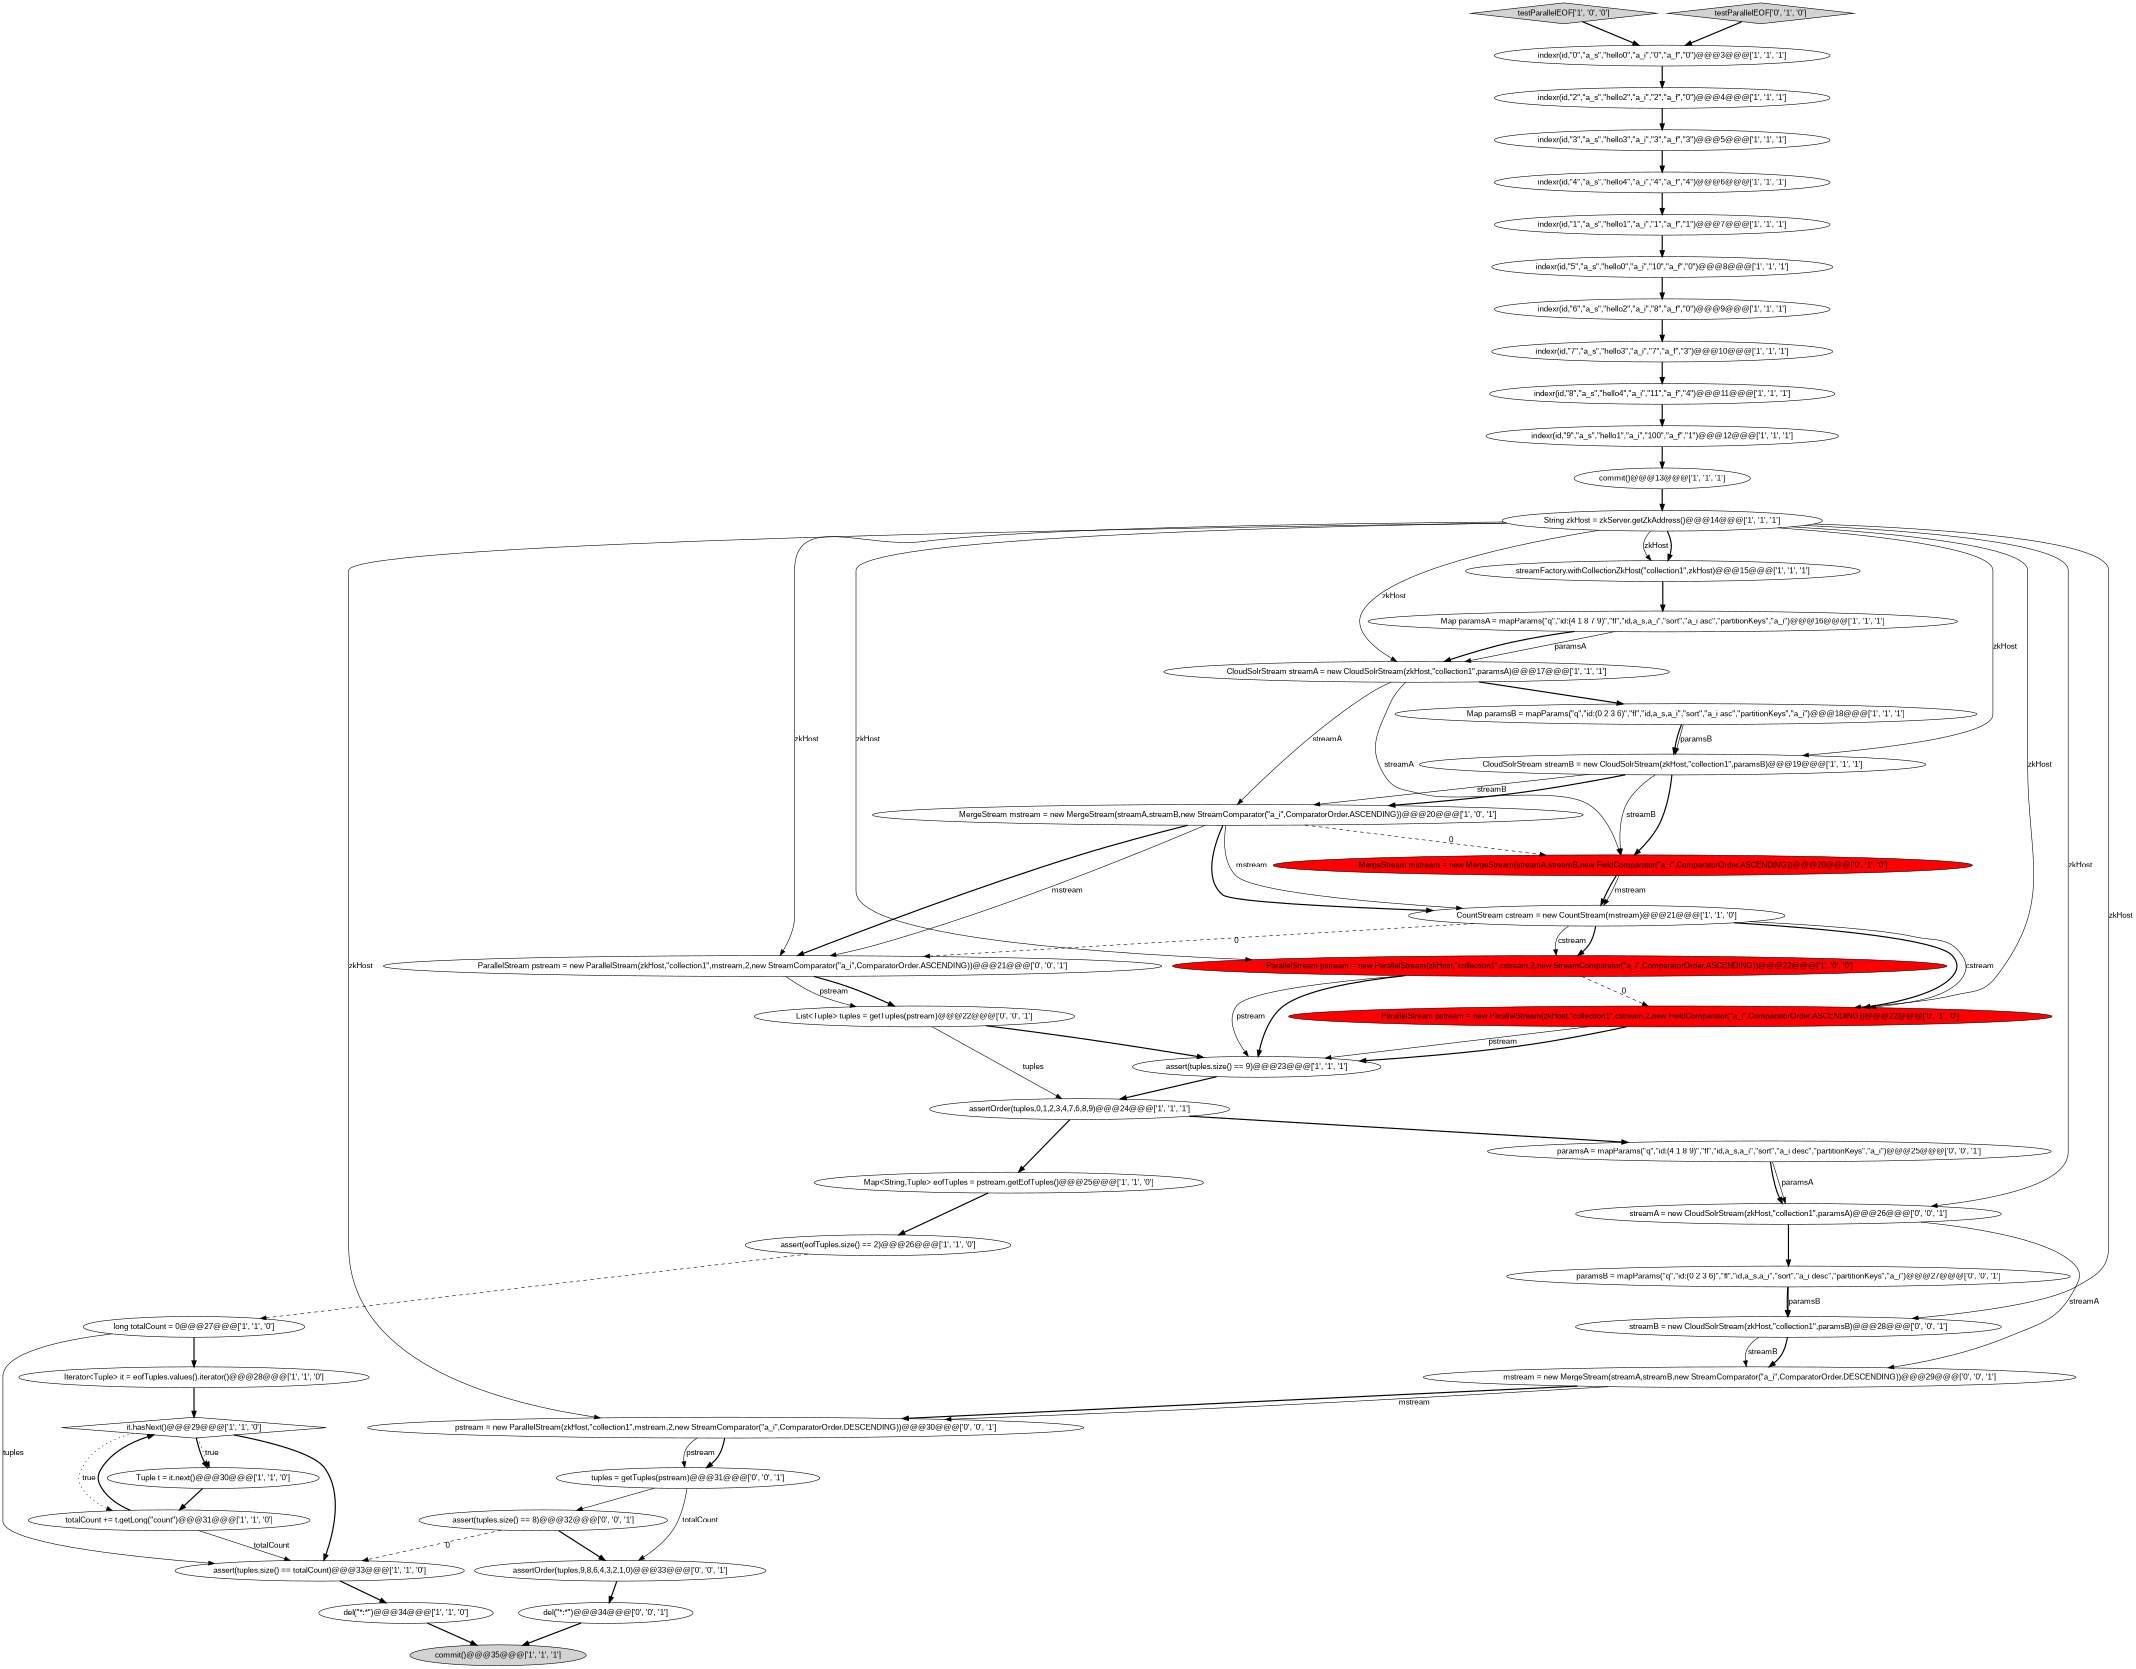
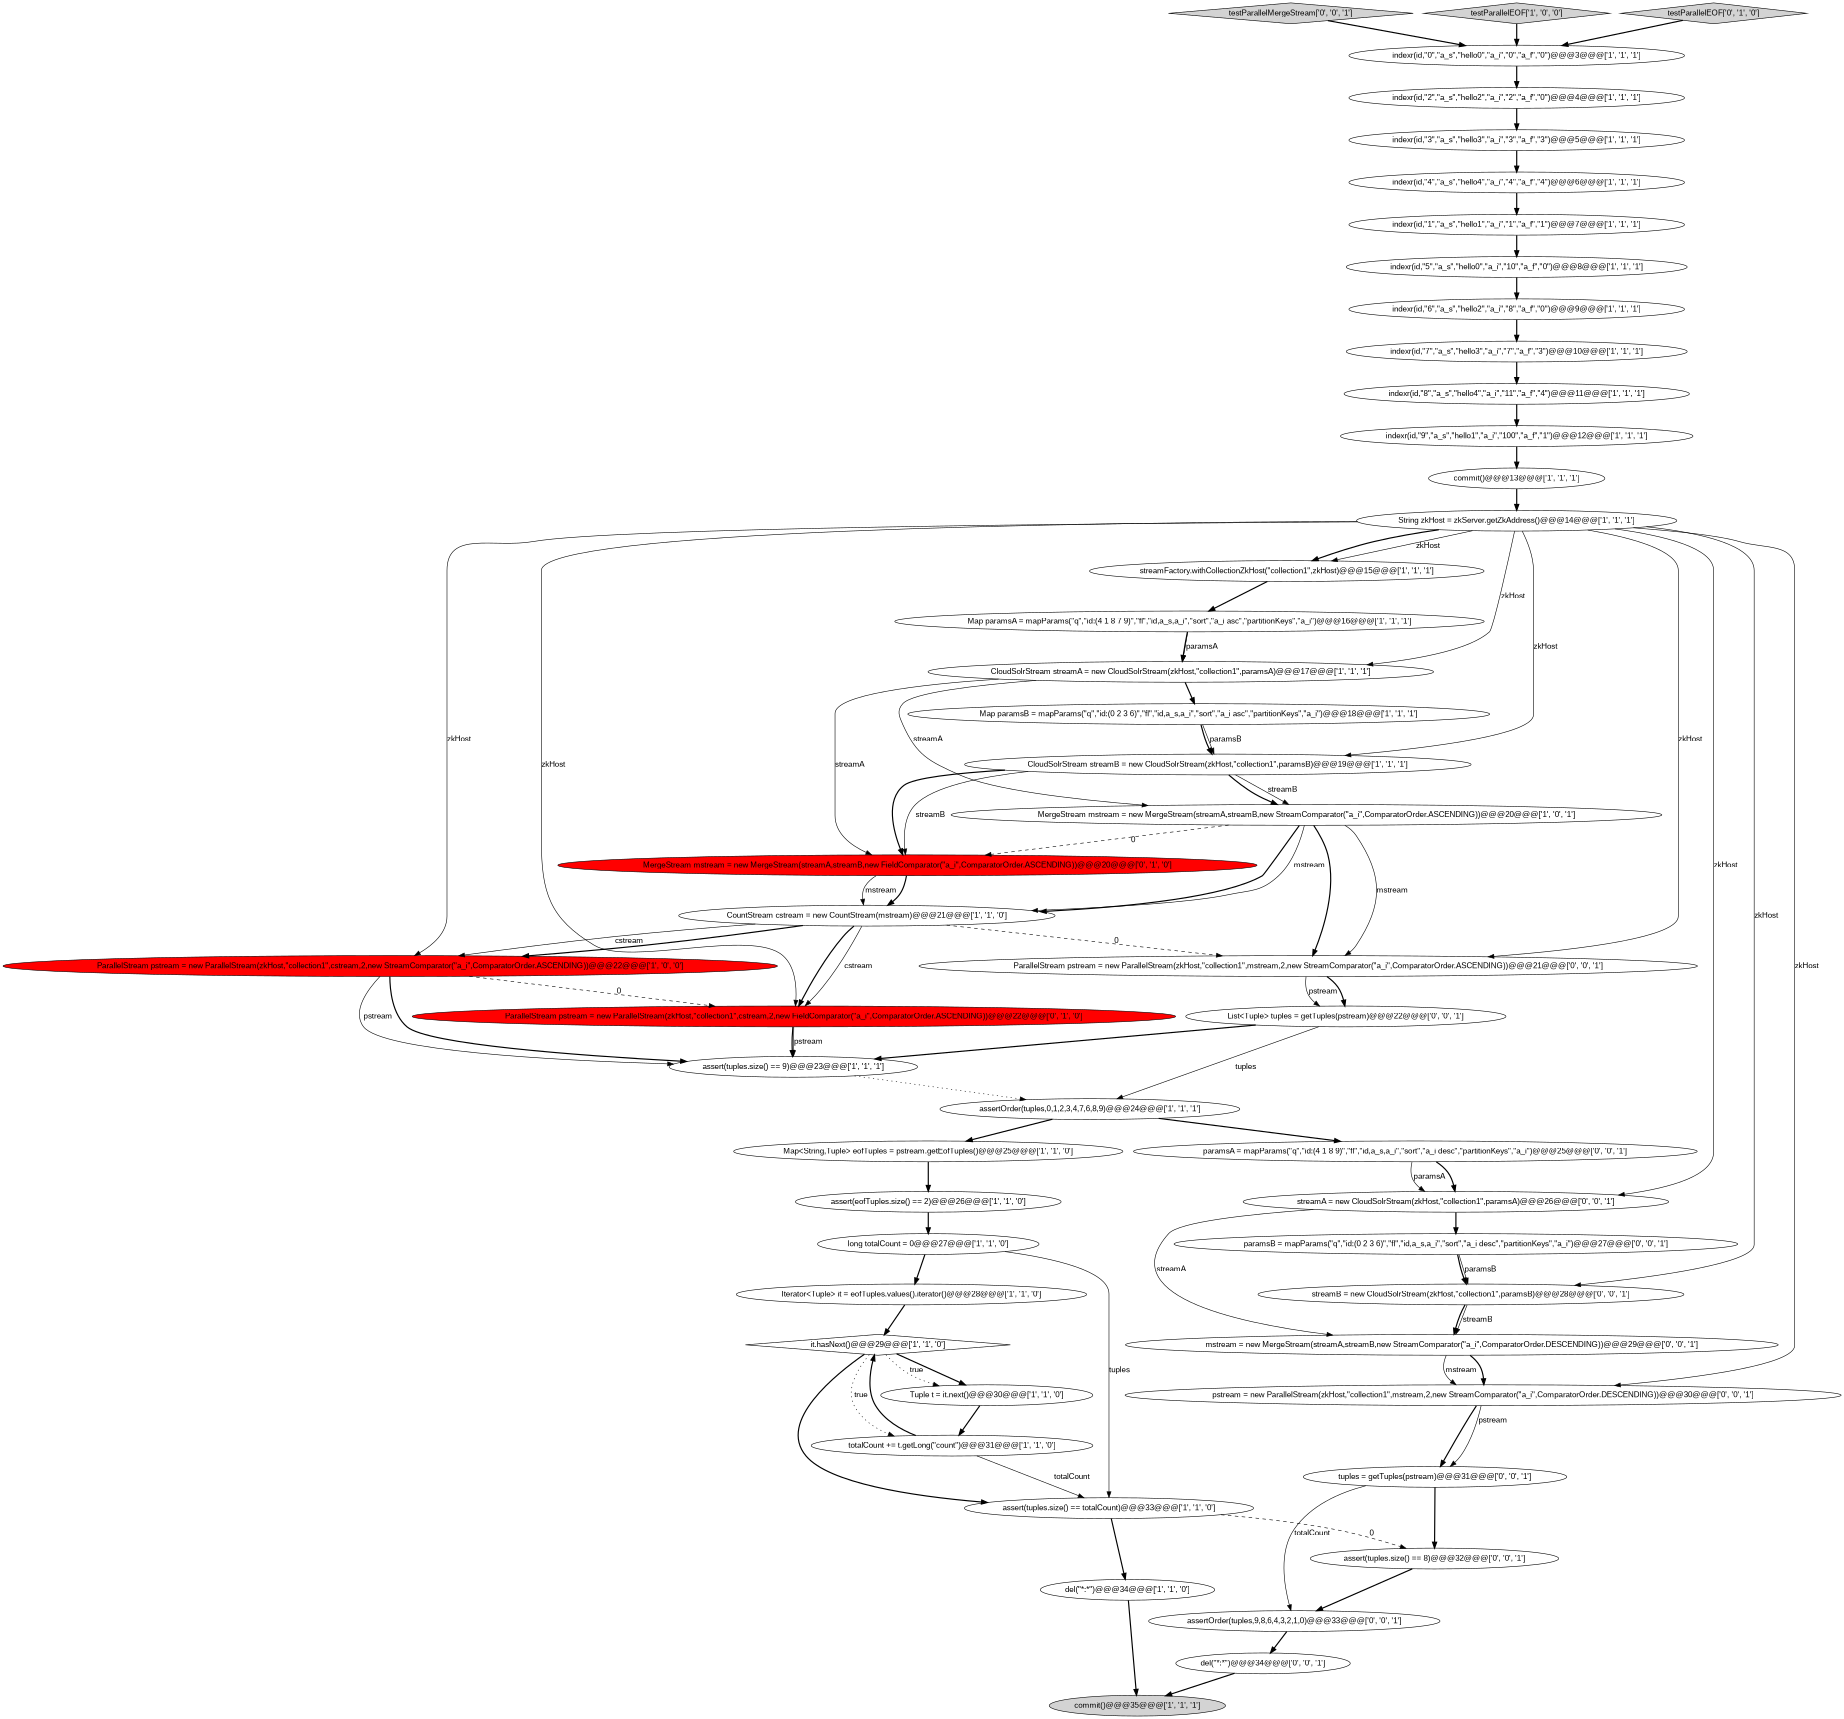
node "testParallelMergeStream['0', '0', '1']": added
edge "assert(tuples.size() == 9)@@@23@@@['1', '1', '1']" -> "assertOrder(tuples,0,1,2,3,4,7,6,8,9)@@@24@@@['1', '1', '1']": style bold -> dotted
edge "assert(eofTuples.size() == 2)@@@26@@@['1', '1', '0']" -> "long totalCount = 0@@@27@@@['1', '1', '0']": style dashed -> bold
edge "tuples = getTuples(pstream)@@@31@@@['0', '0', '1']" -> "assert(tuples.size() == 8)@@@32@@@['0', '0', '1']": style solid -> bold
edge "assert(tuples.size() == 8)@@@32@@@['0', '0', '1']" -> "assert(tuples.size() == totalCount)@@@33@@@['1', '1', '0']": reversed
